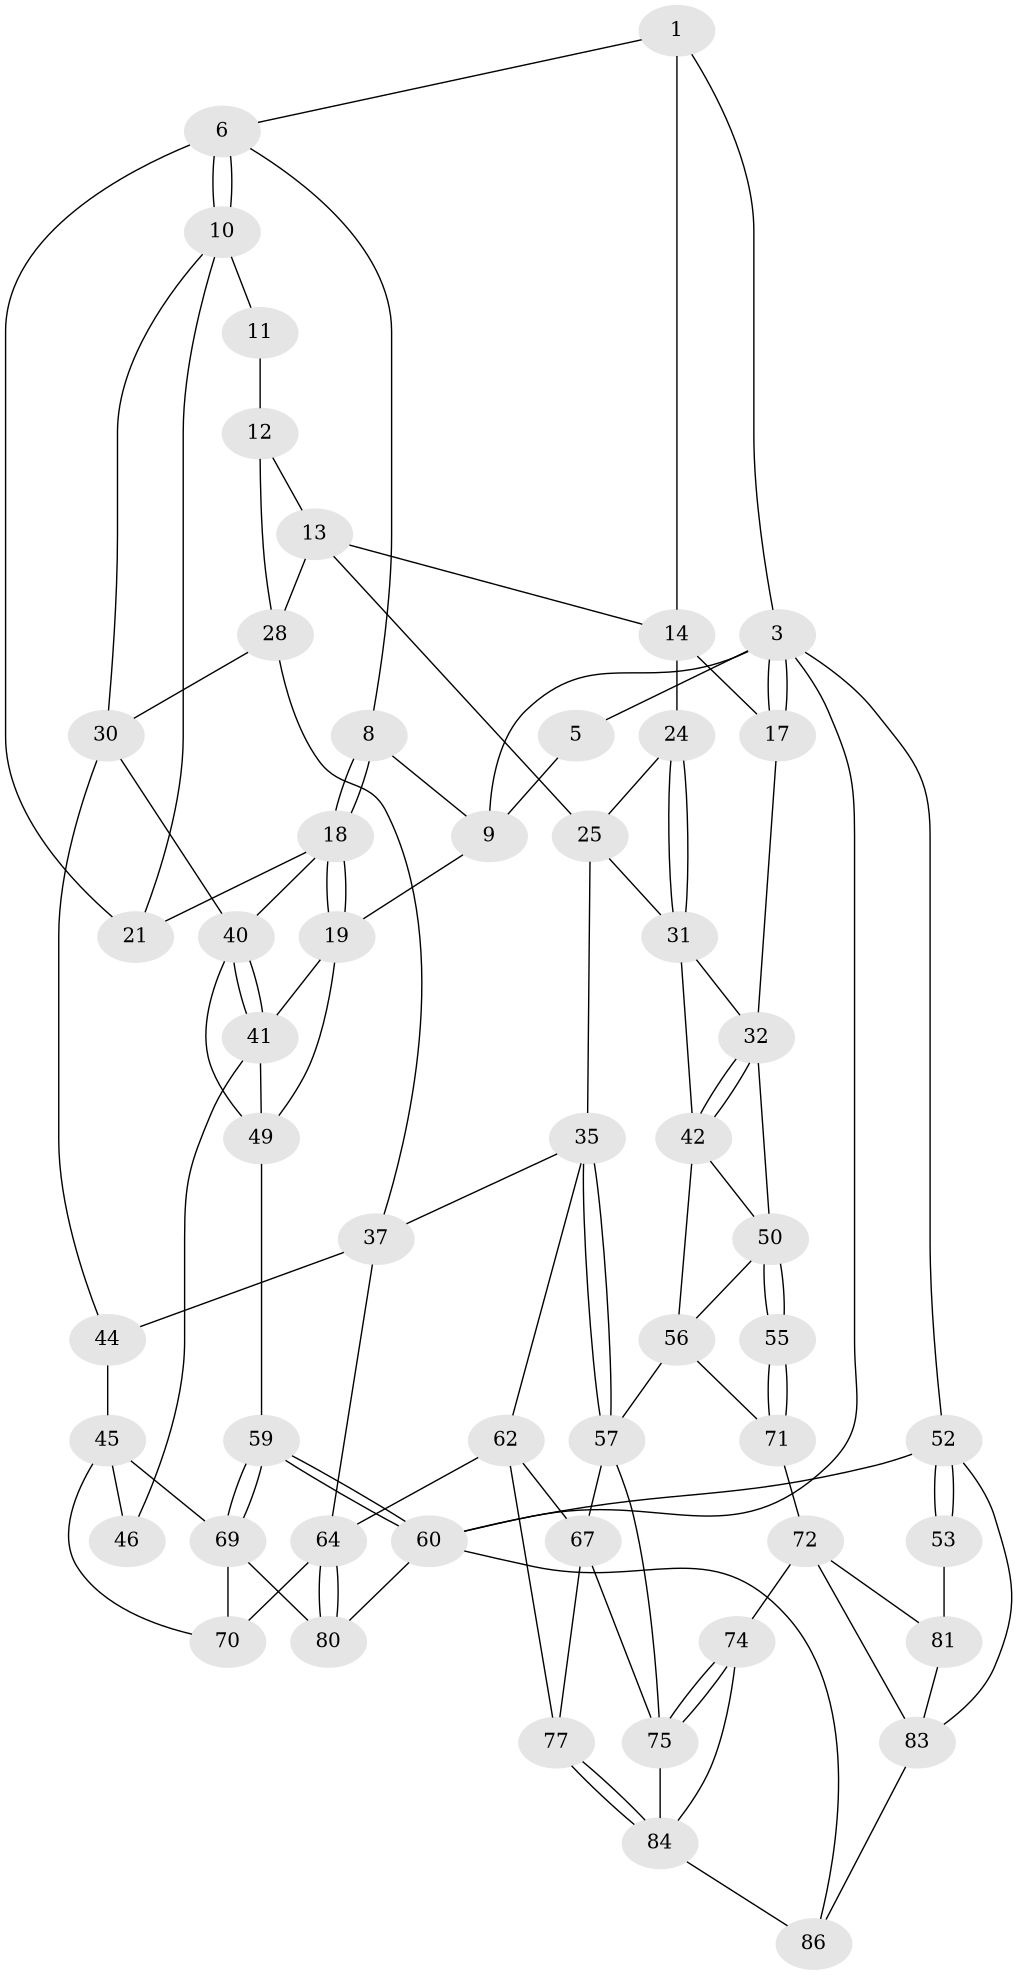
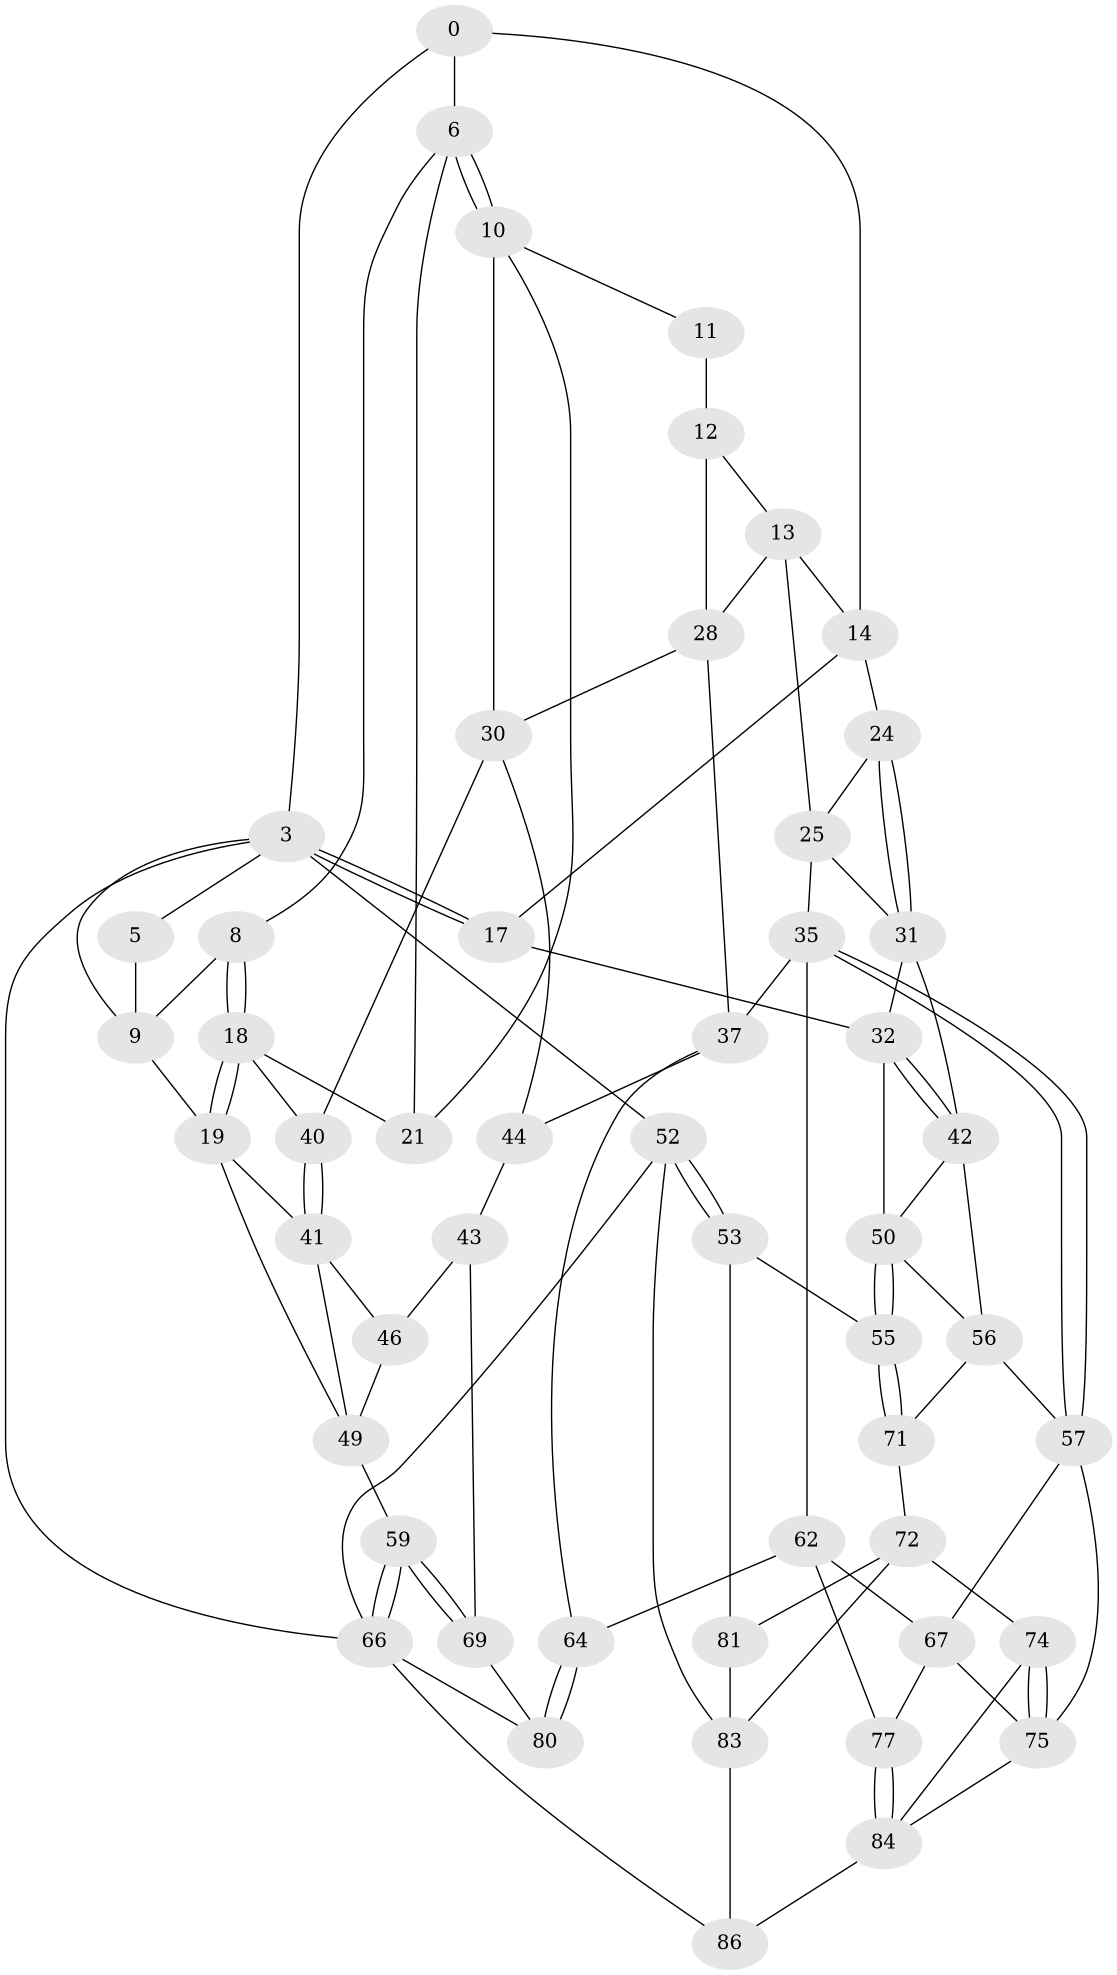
node "1": label "1" -> "0"
edge "40" -- "49": now "46" -- "49"
edge "53" -- "55": added
node "45": label "45" -> "43"
node "60": label "60" -> "66"
node "70": removed
